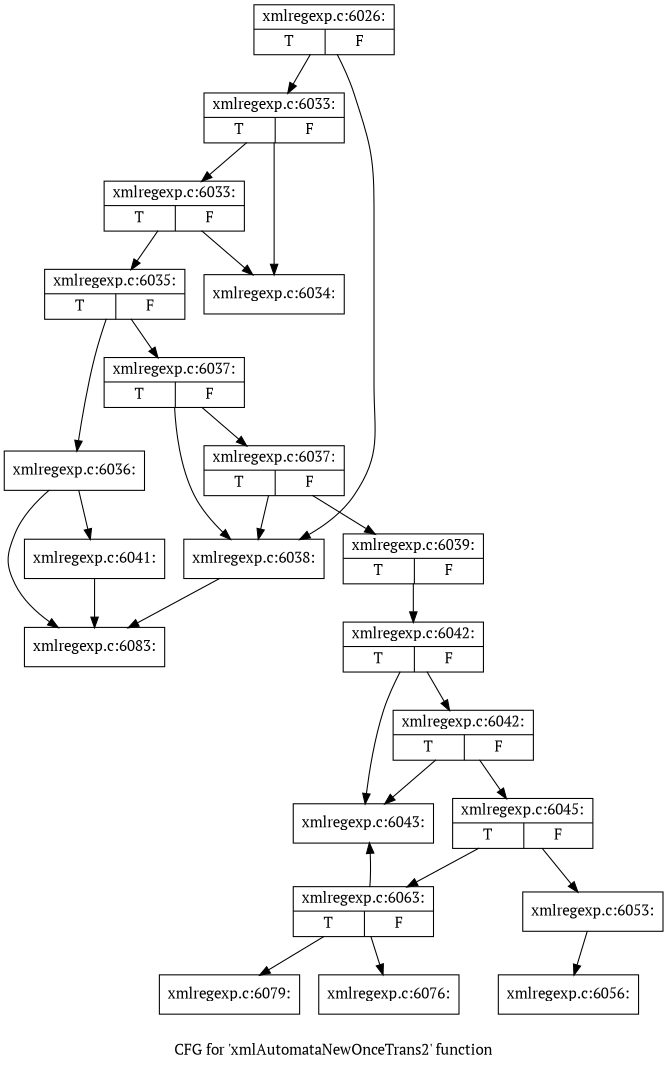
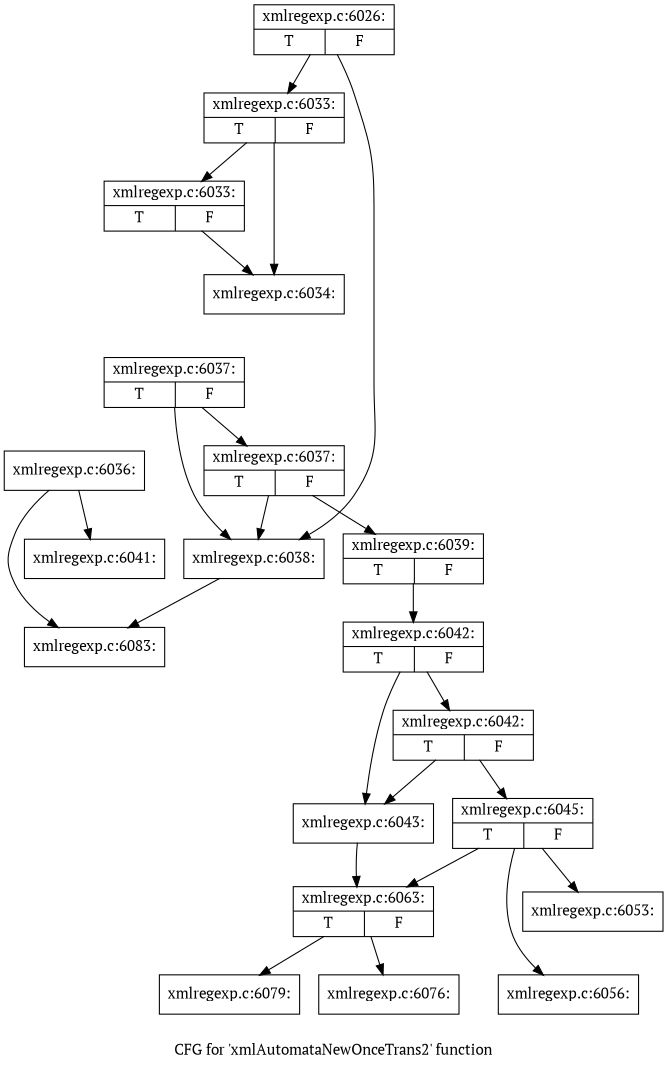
node "xmlregexp.c:6035:": removed
edge "xmlregexp.c:6041:" -> "xmlregexp.c:6083:": removed
edge "xmlregexp.c:6063:" -> "xmlregexp.c:6043:": reversed
edge "xmlregexp.c:6053:" -> "xmlregexp.c:6056:": now "xmlregexp.c:6045:" -> "xmlregexp.c:6056:"
